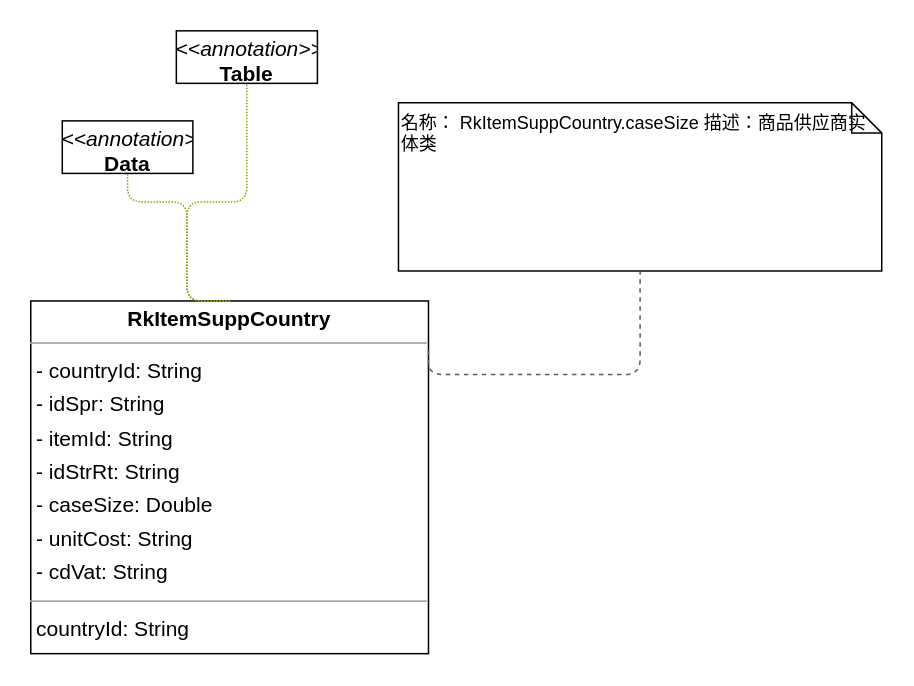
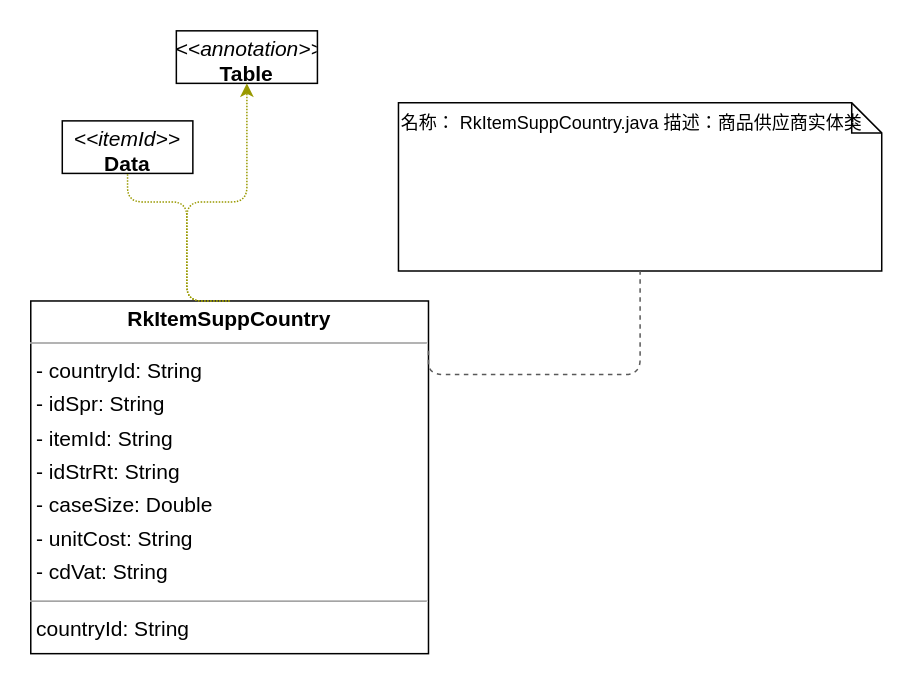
edge "<<annotation>> Table" -- "RkItemSuppCountry - countryId: String - idSpr: String - itemId: String - idStrRt: String - caseSize: Double - unitCost: String - cdVat: String countryId: String idStrRt: String unitCost: String idSpr: String cdVat: String caseSize: Double itemId: String": arrowhead none -> classic
node "名称： RkItemSuppCountry.caseSize 描述：商品供应商实体类": label "名称： RkItemSuppCountry.caseSize 描述：商品供应商实体类" -> "名称： RkItemSuppCountry.java 描述：商品供应商实体类"
node "<<annotation>> Data": label "<<annotation>> Data" -> "<<itemId>> Data"
